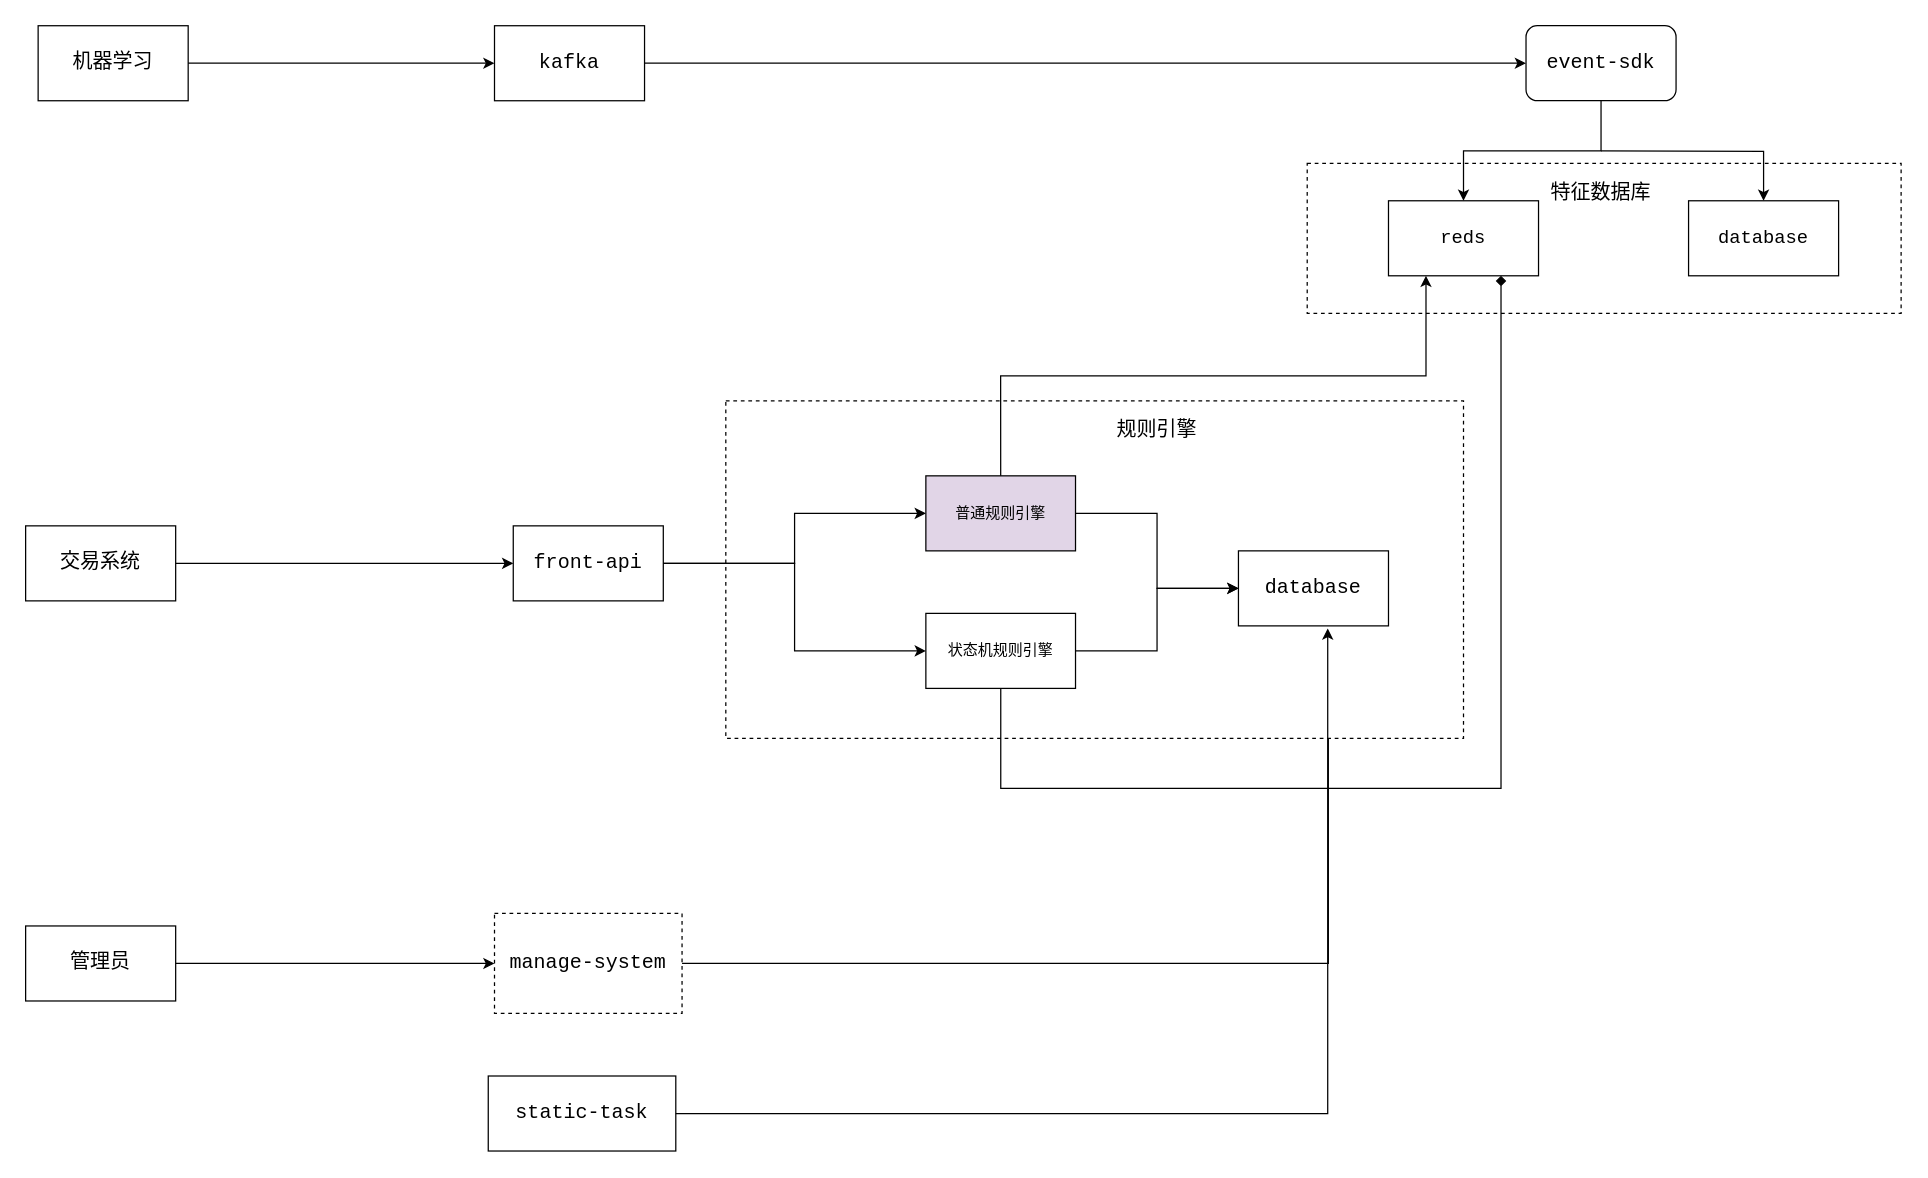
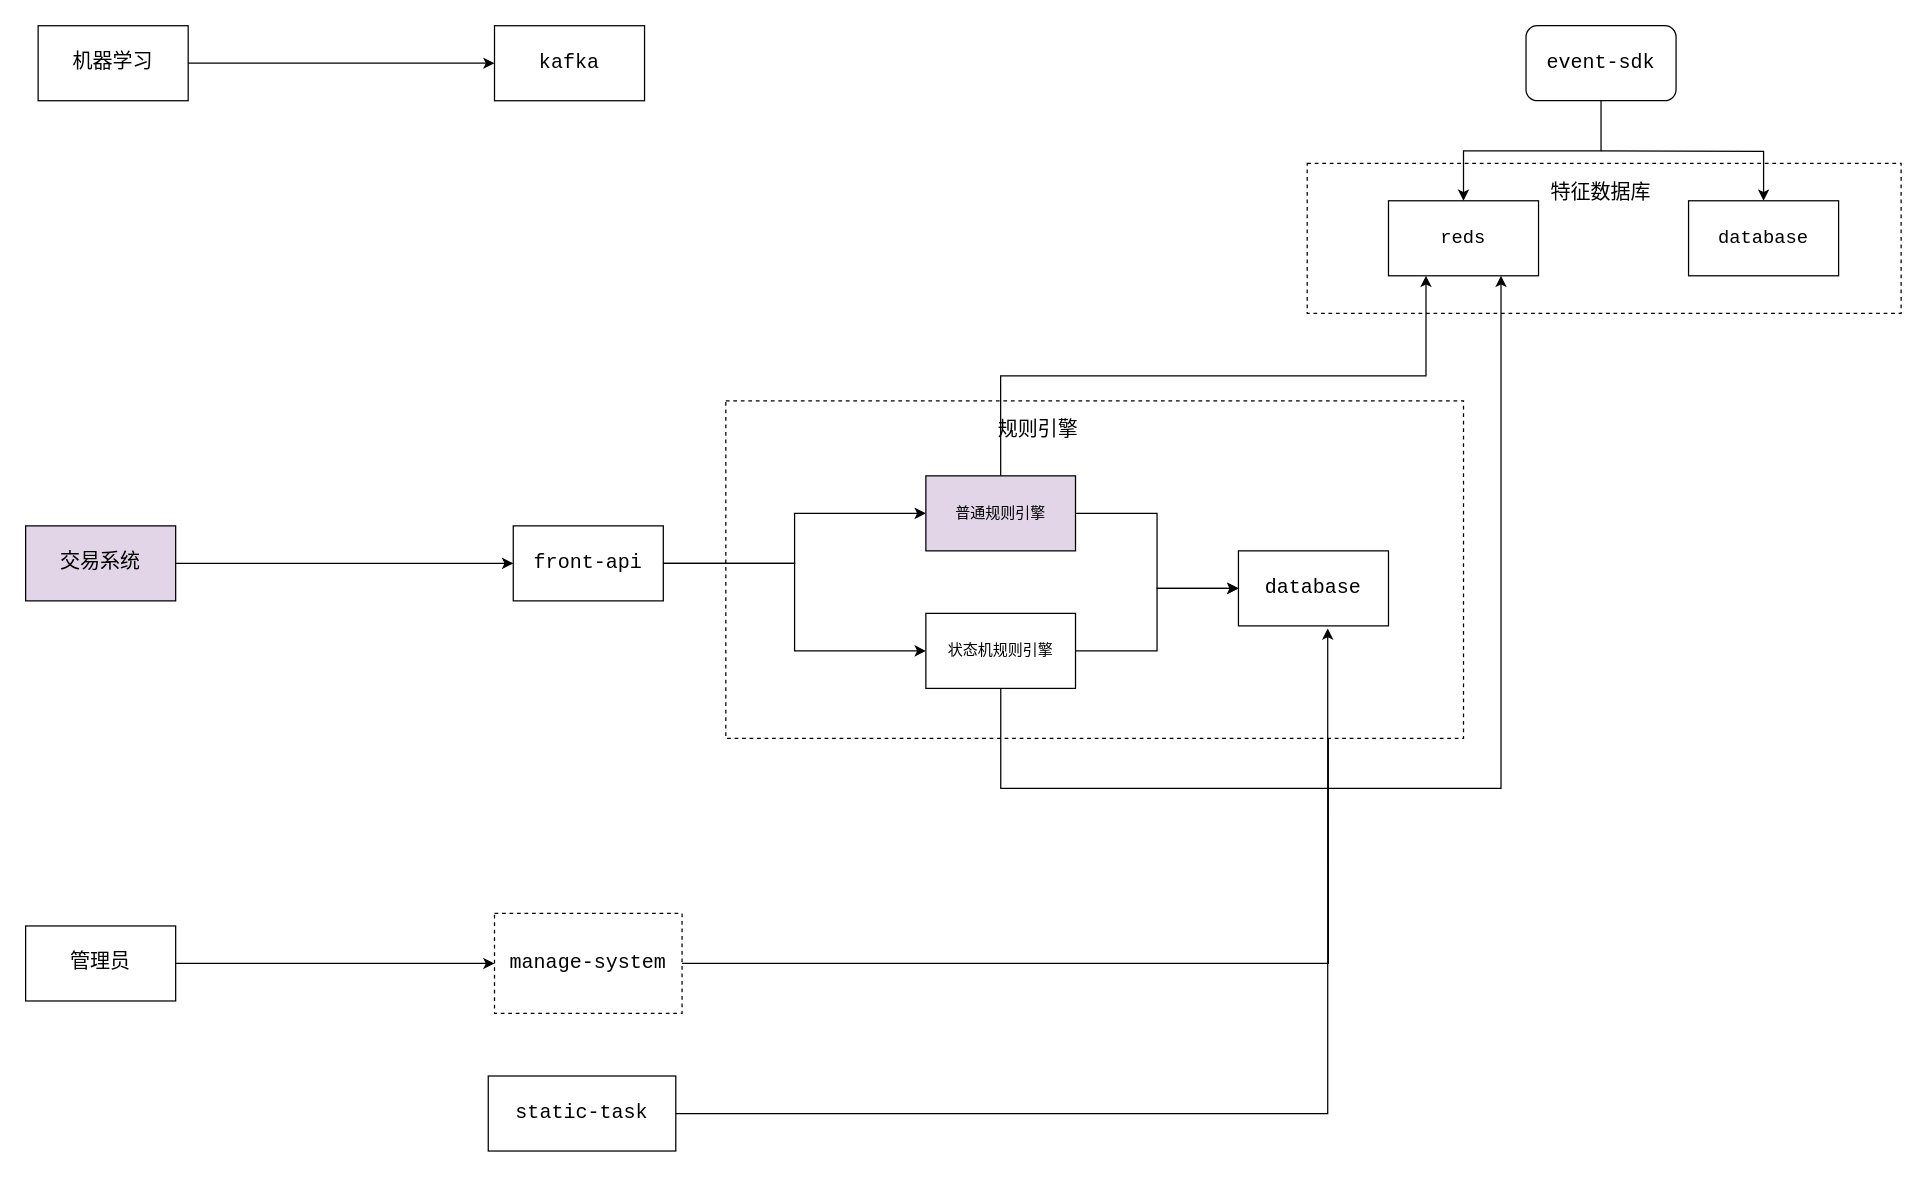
edge "kafka" -> "event-sdk": removed
edge "状态机规则引擎" -> "reds": arrowhead diamond -> classic
node "规则引擎": moved (1157, 432) -> (1038, 432)
node "交易系统": fillcolor #ffffff -> #e1d5e7
